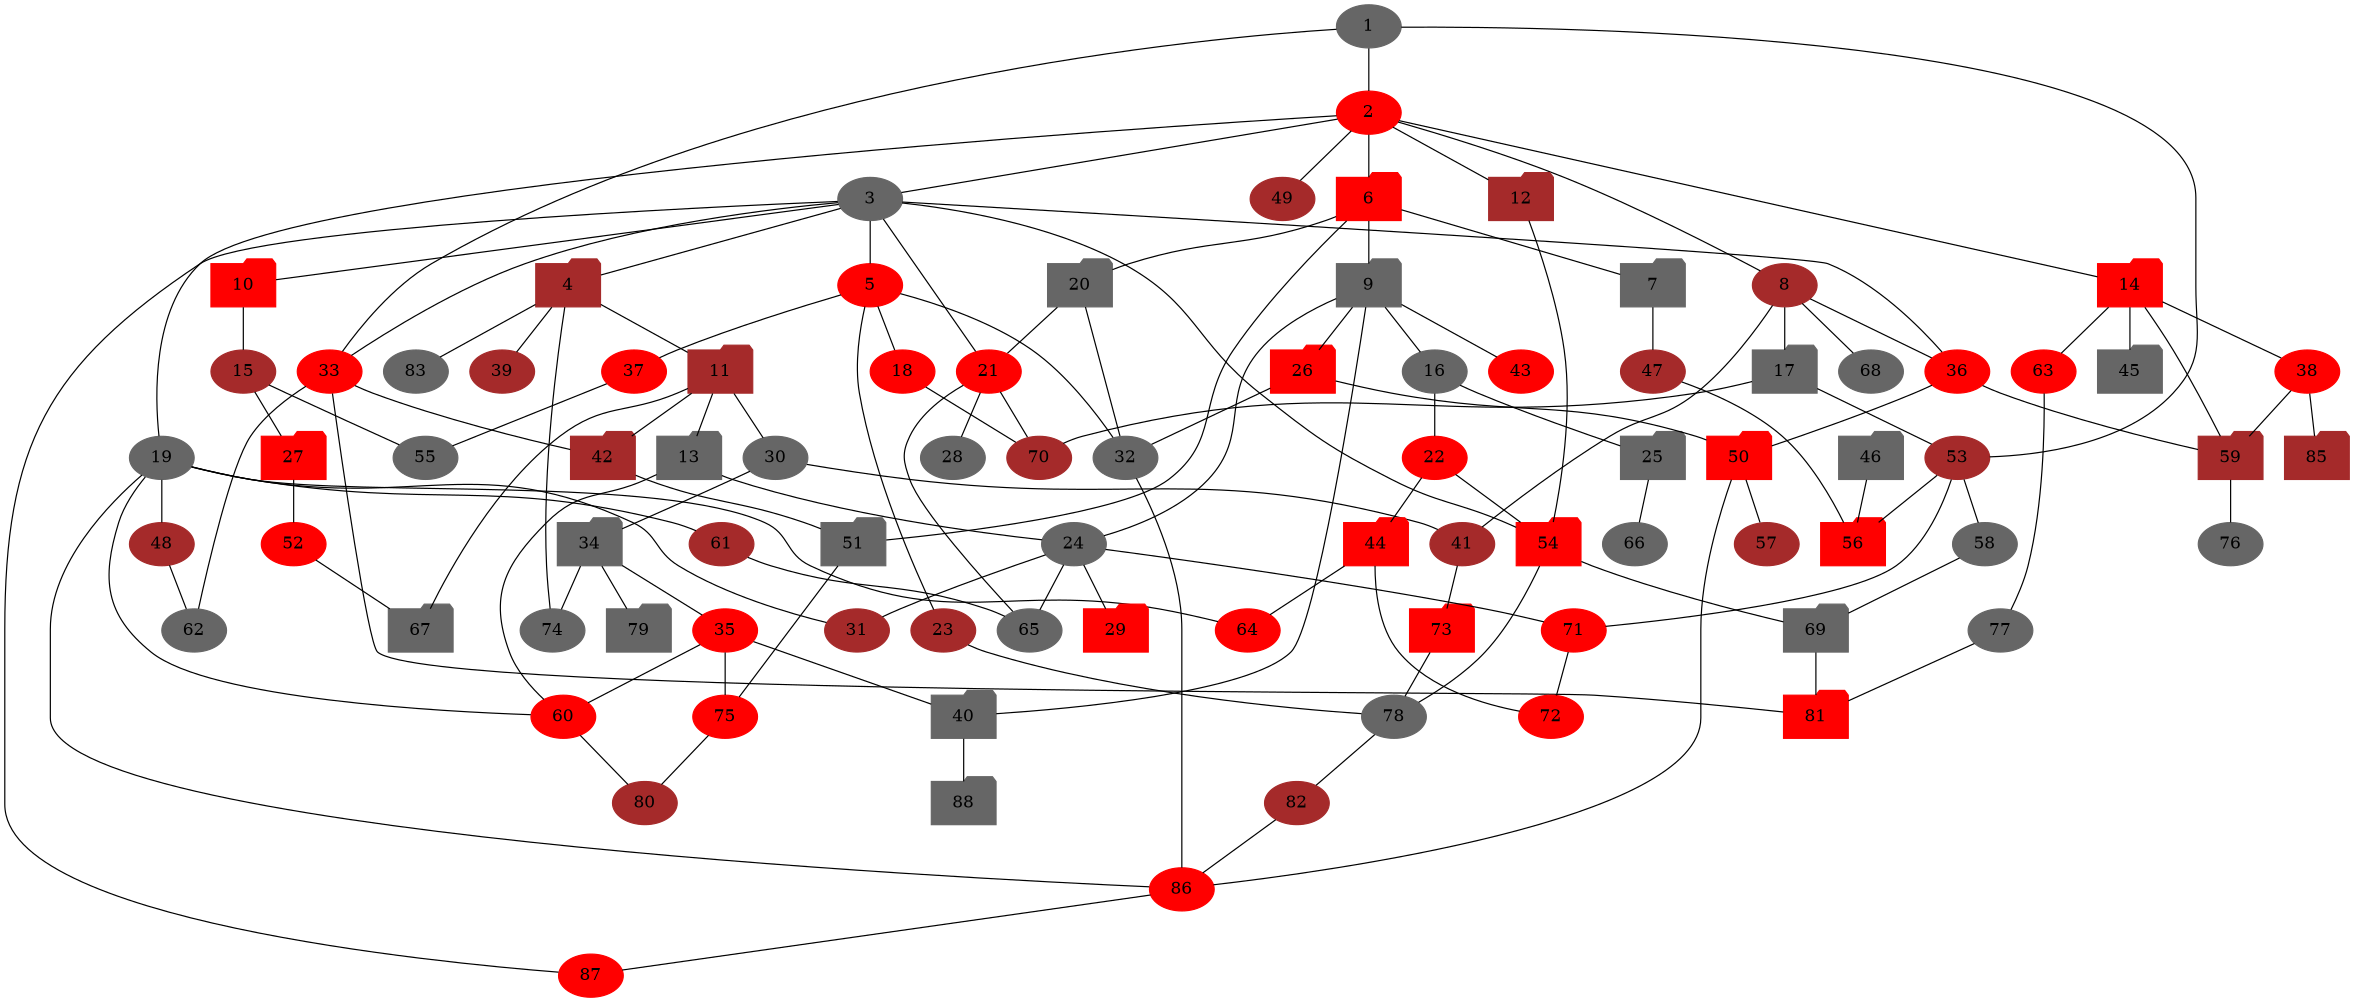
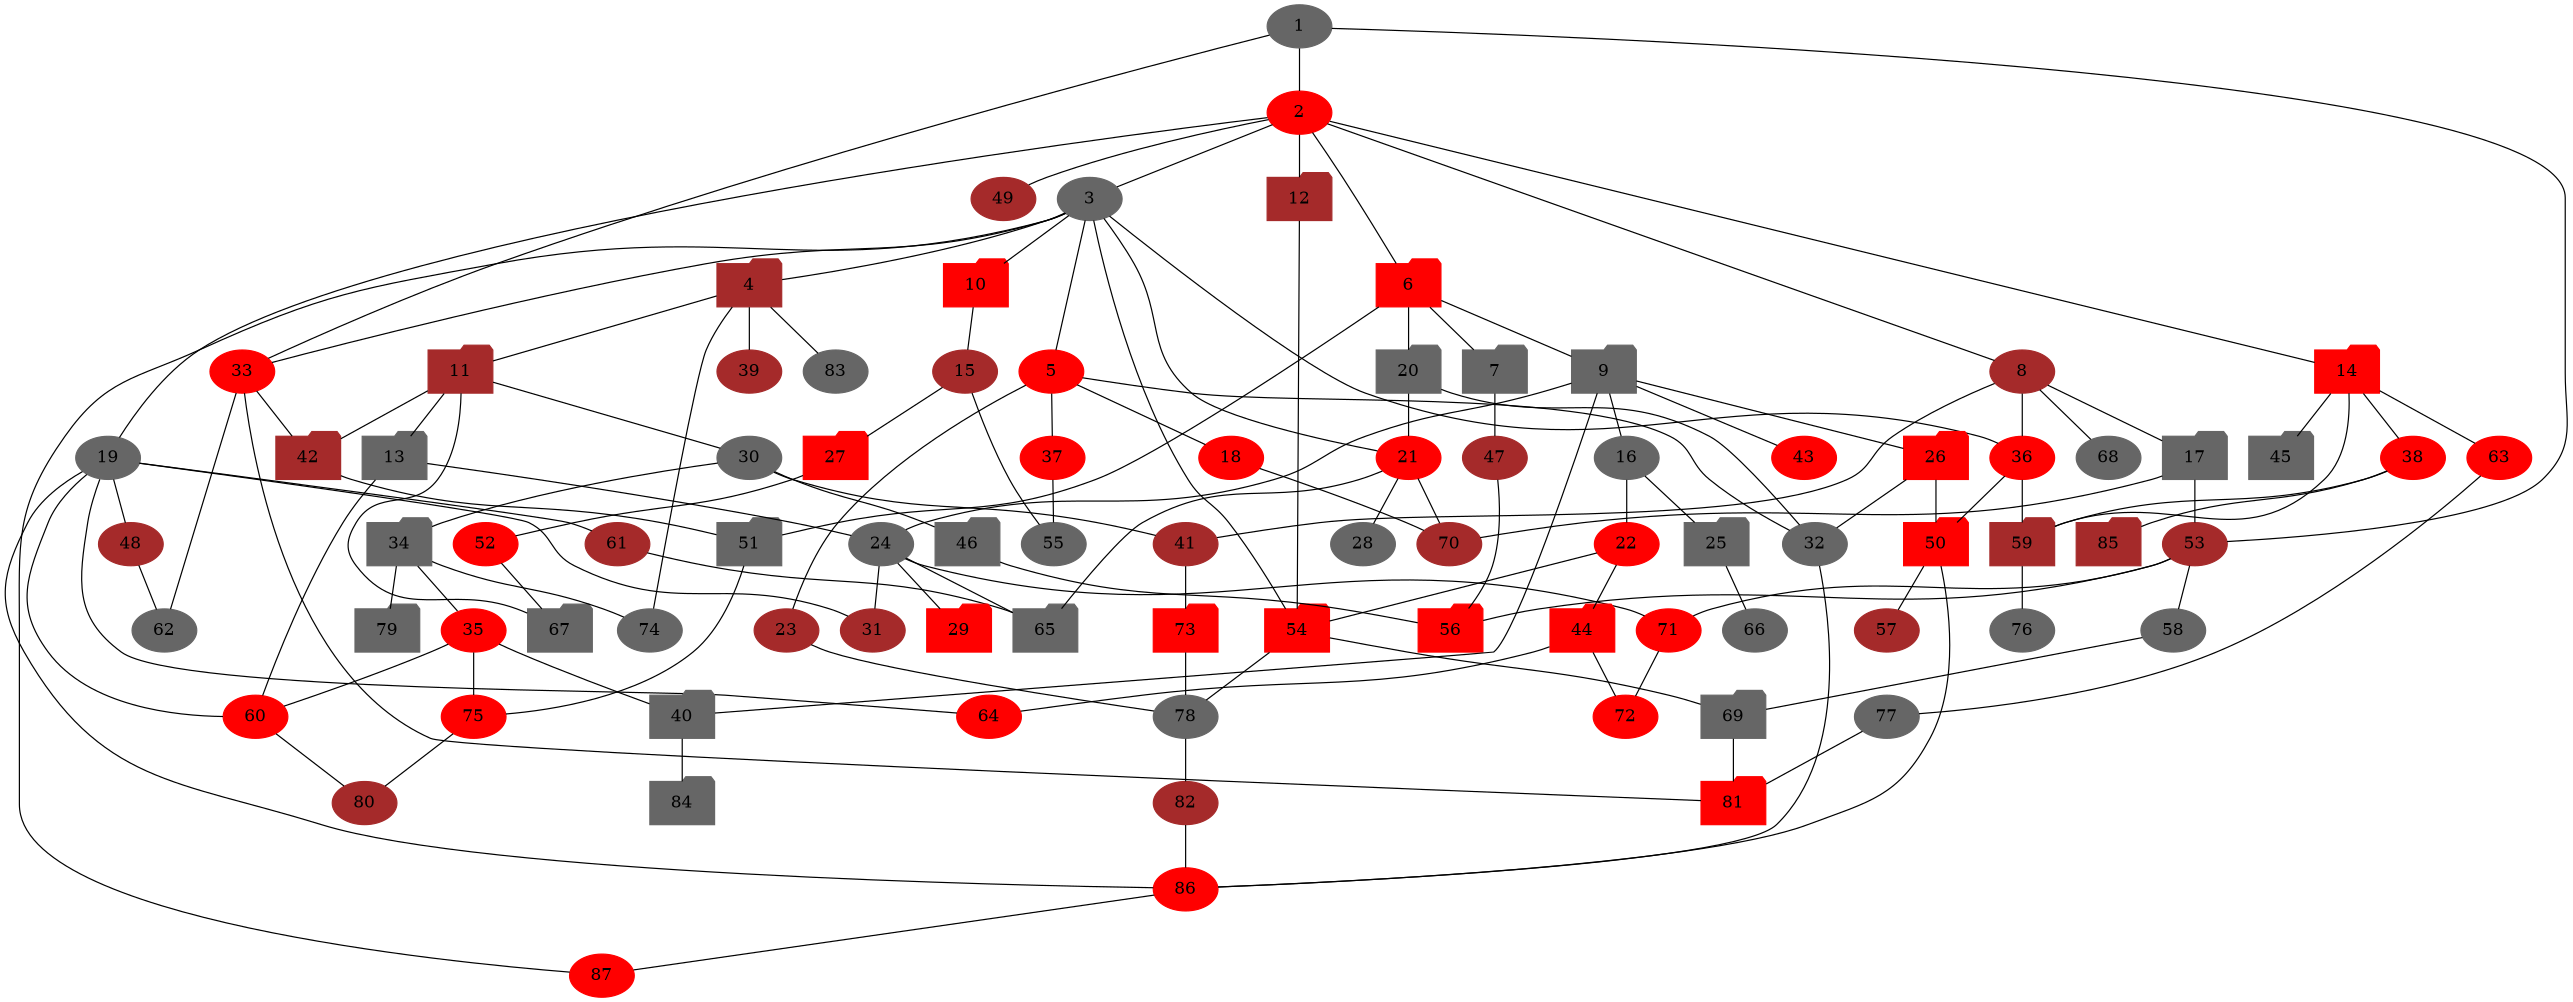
edge "30" -- "46": added
node "65": shape ellipse -> folder
node "88": label "88" -> "84"
